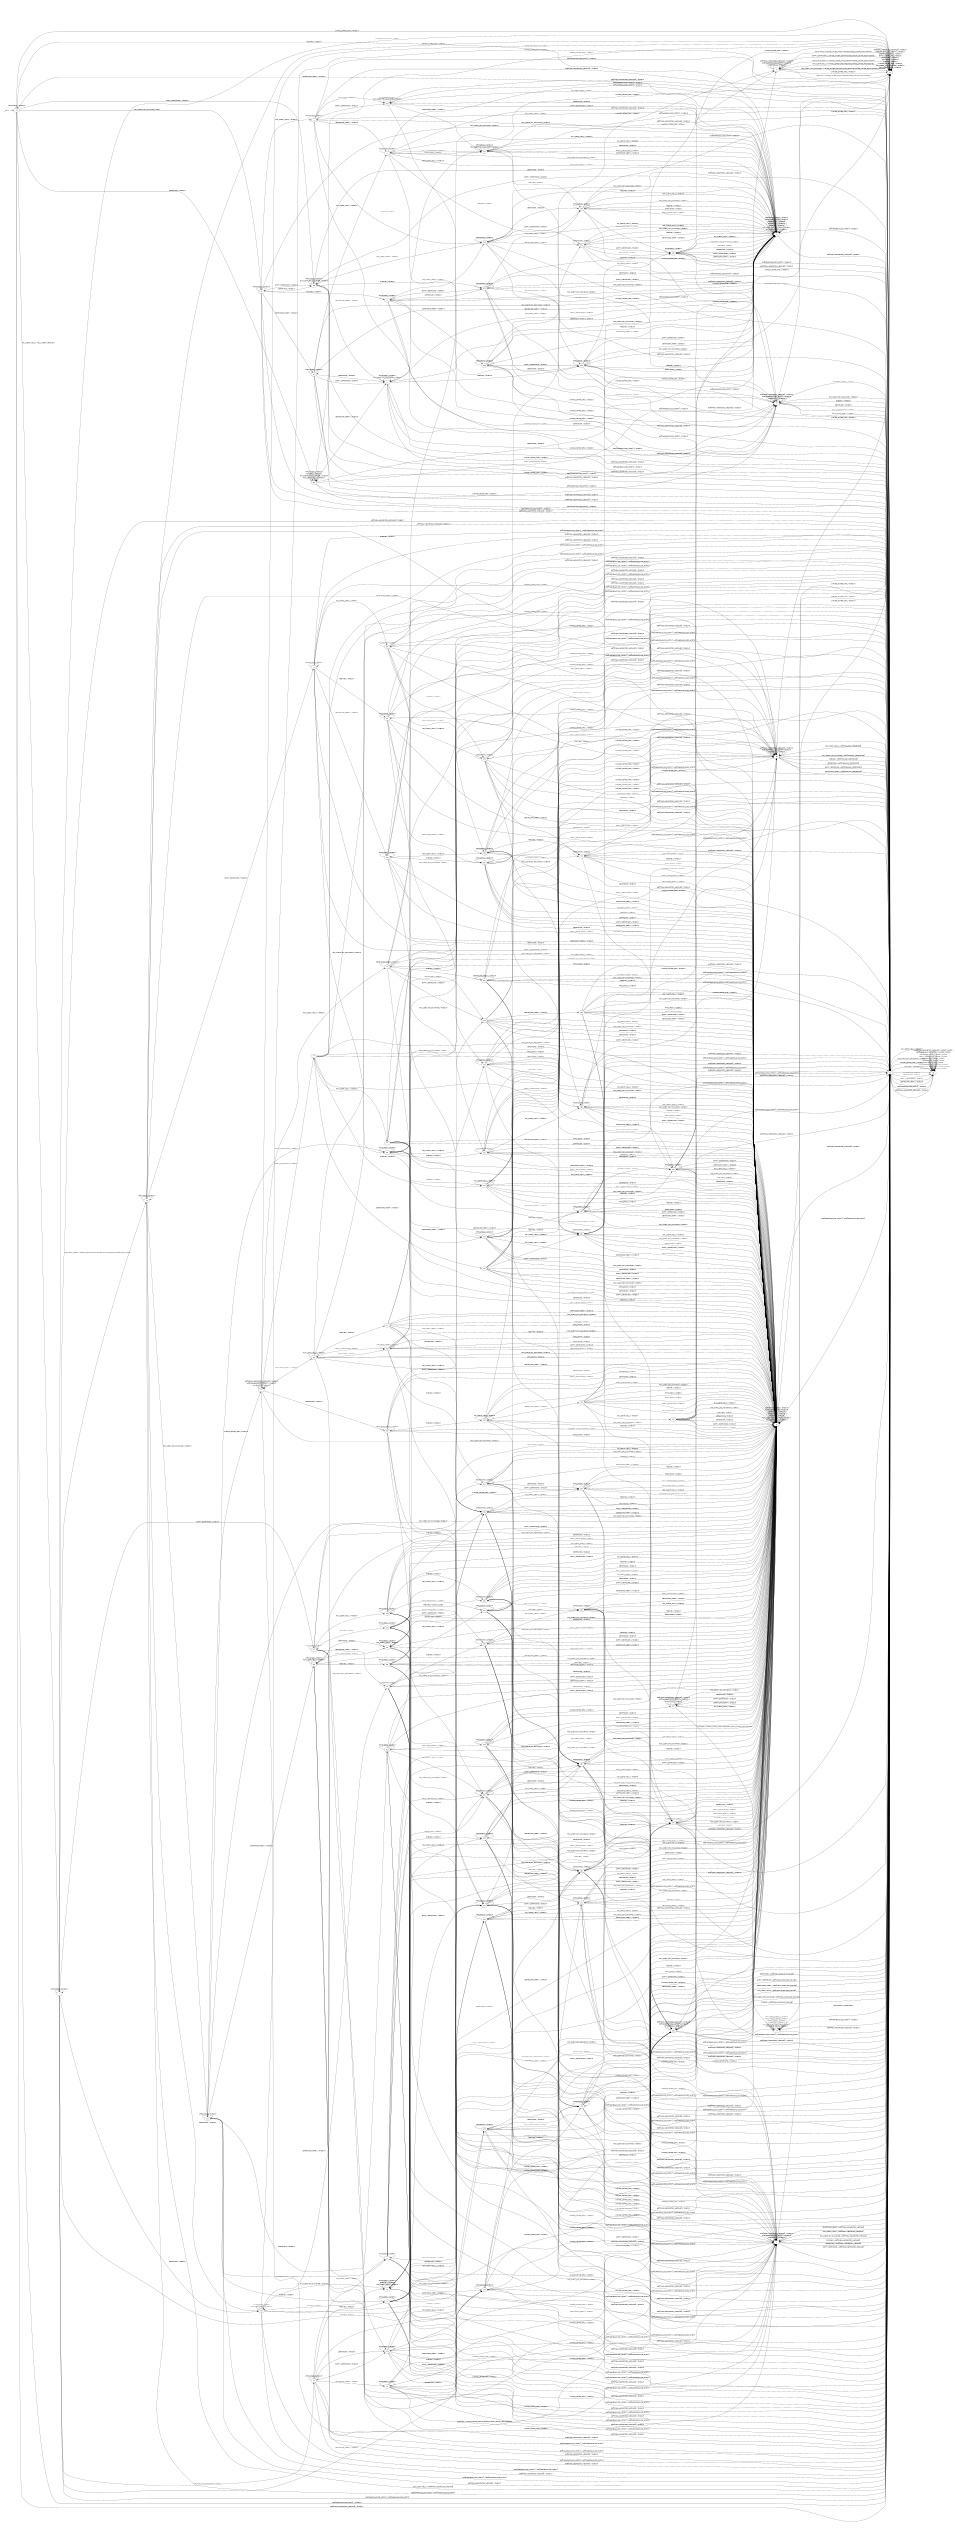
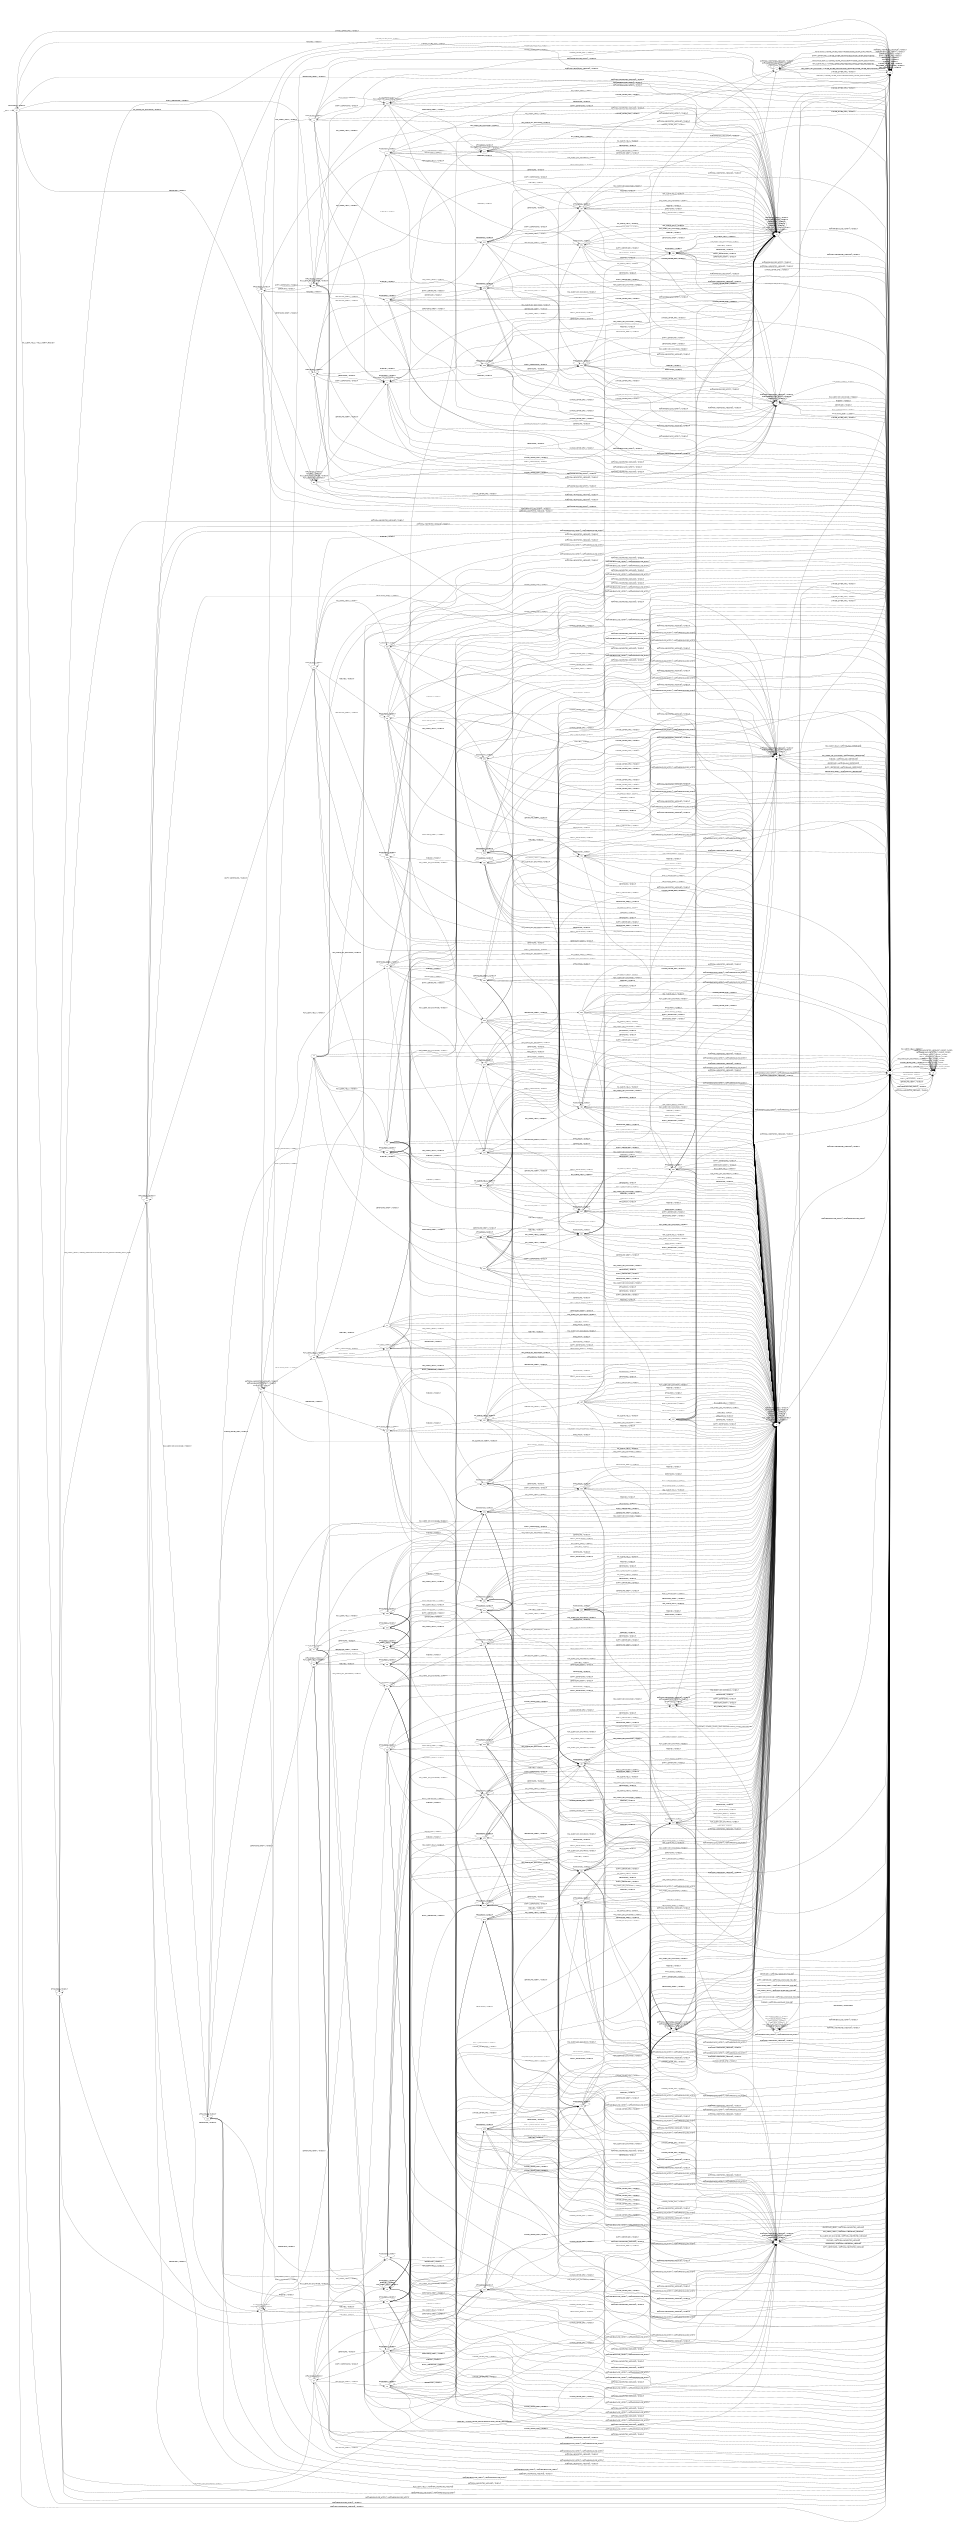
edge "s98" -> "s12": now "s21" -> "s12"
edge "s0" -> "s2": label "RSA_CLIENT_KEY_EXCHANGE / FATAL" -> "RSA_CLIENT_KEY_EXCHANGE / TIMEOUT"
edge "s91" -> "s95": now "s91" -> "s89"
edge "s93" -> "s94": added, label "FINISHED / TIMEOUT"
edge "s54" -> "s92": now "s54" -> "s93"
edge "s96" -> "s7": added, label "CHANGE_CIPHER_SPEC / TIMEOUT"
edge "s87" -> "s88": added, label "FINISHED / TIMEOUT"
edge "s88" -> "s7": added, label "CHANGE_CIPHER_SPEC / TIMEOUT"
edge "s72" -> "s11": now "s20" -> "s11"
edge "s60" -> "s66": removed, label "RSA_CLIENT_HELLO / TIMEOUT"
edge "s78" -> "s65": added, label "RSA_CLIENT_KEY_EXCHANGE / TIMEOUT"
edge "s76" -> "s84": now "s76" -> "s65"
edge "s14" -> "s9": label "RSA_CLIENT_KEY_EXCHANGE / TIMEOUT" -> "RSA_CLIENT_KEY_VERIFY / TIMEOUT"
edge "s23" -> "s58": now "s23" -> "s24"
edge "s51" -> "s81": label "FINISHED / SOCKET_CLOSED" -> "RSA_CLIENT_HELLO / TIMEOUT"
edge "s1" -> "s22": now "s43" -> "s22"
edge "s69" -> "s5": removed, label "CHANGE_CIPHER_SPEC / TIMEOUT"
edge "s57" -> "s73": reversed
edge "s52" -> "s71": removed, label "CERTIFICATE_VERIFY / TIMEOUT"
edge "s27" -> "s5": now "s27" -> "s79"
edge "s68" -> "s75": added, label "CERTIFICATE_VERIFY / TIMEOUT"
edge "s44" -> "s5": now "s44" -> "s79"
